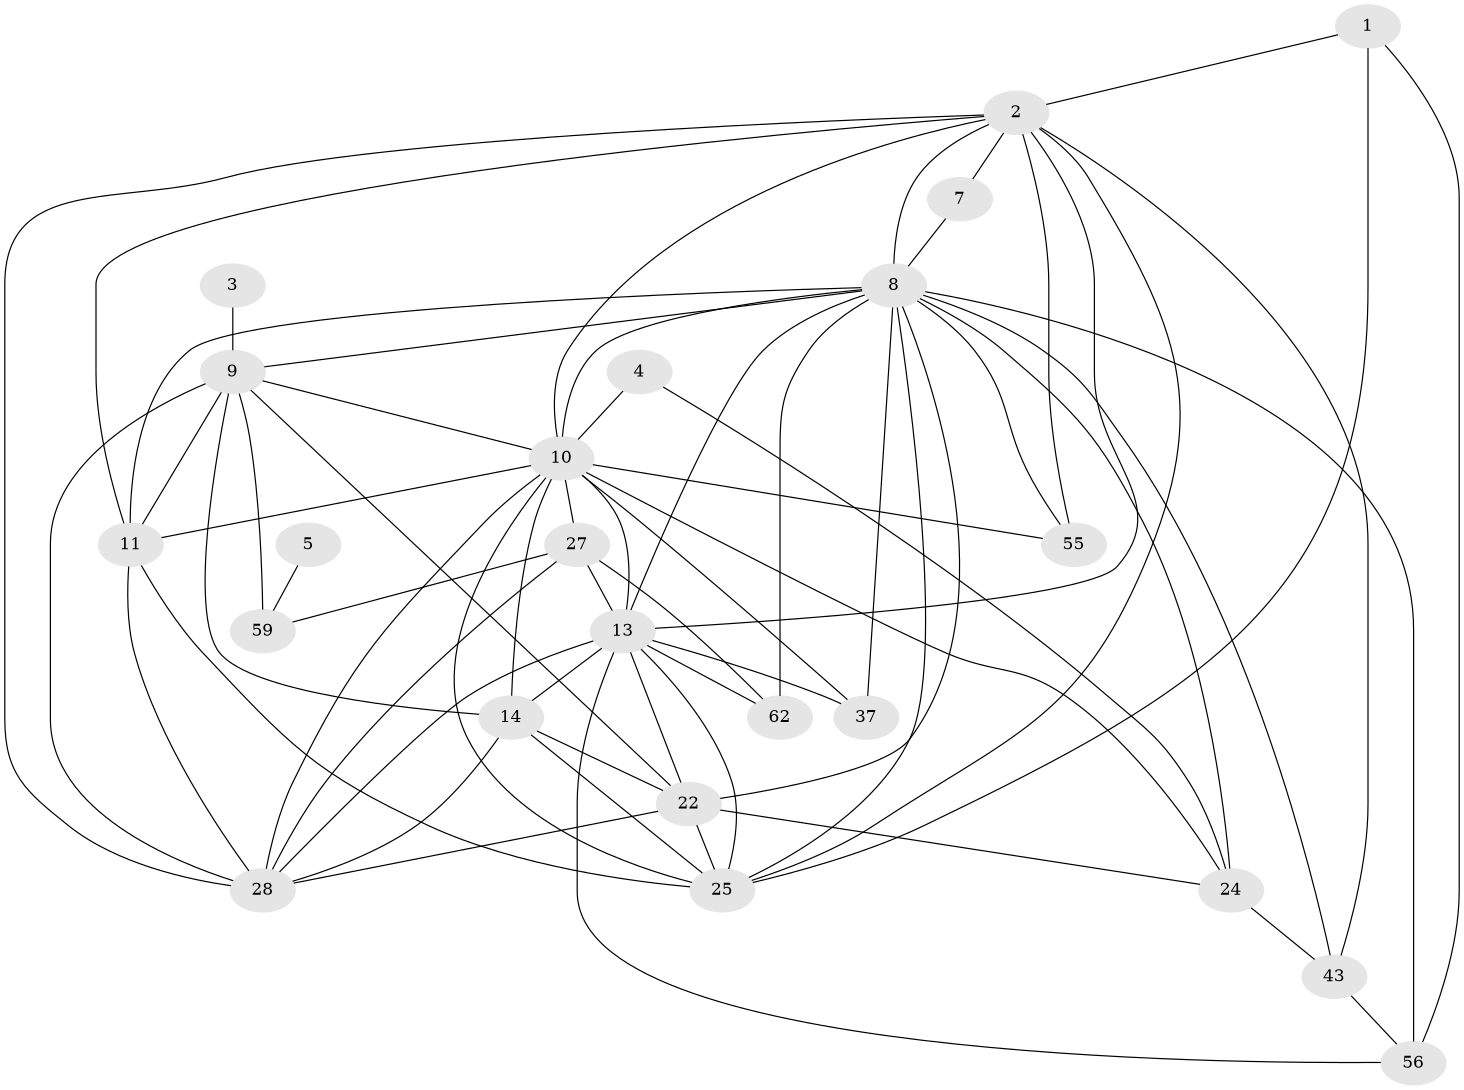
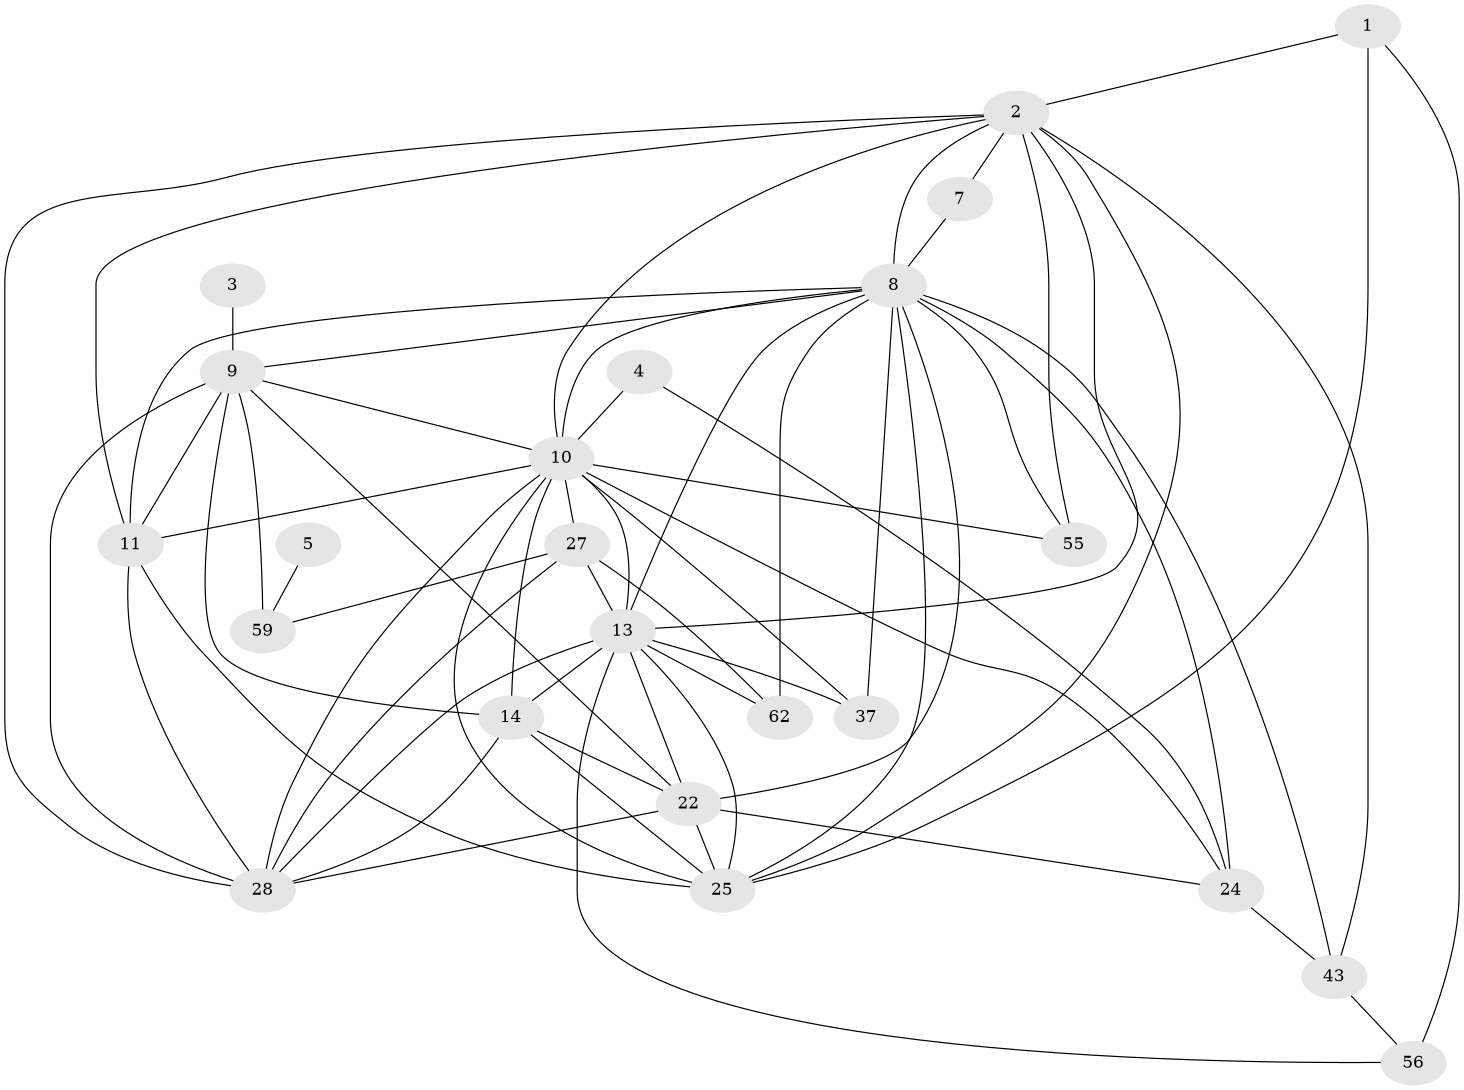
edge "8" -- "56": removed
